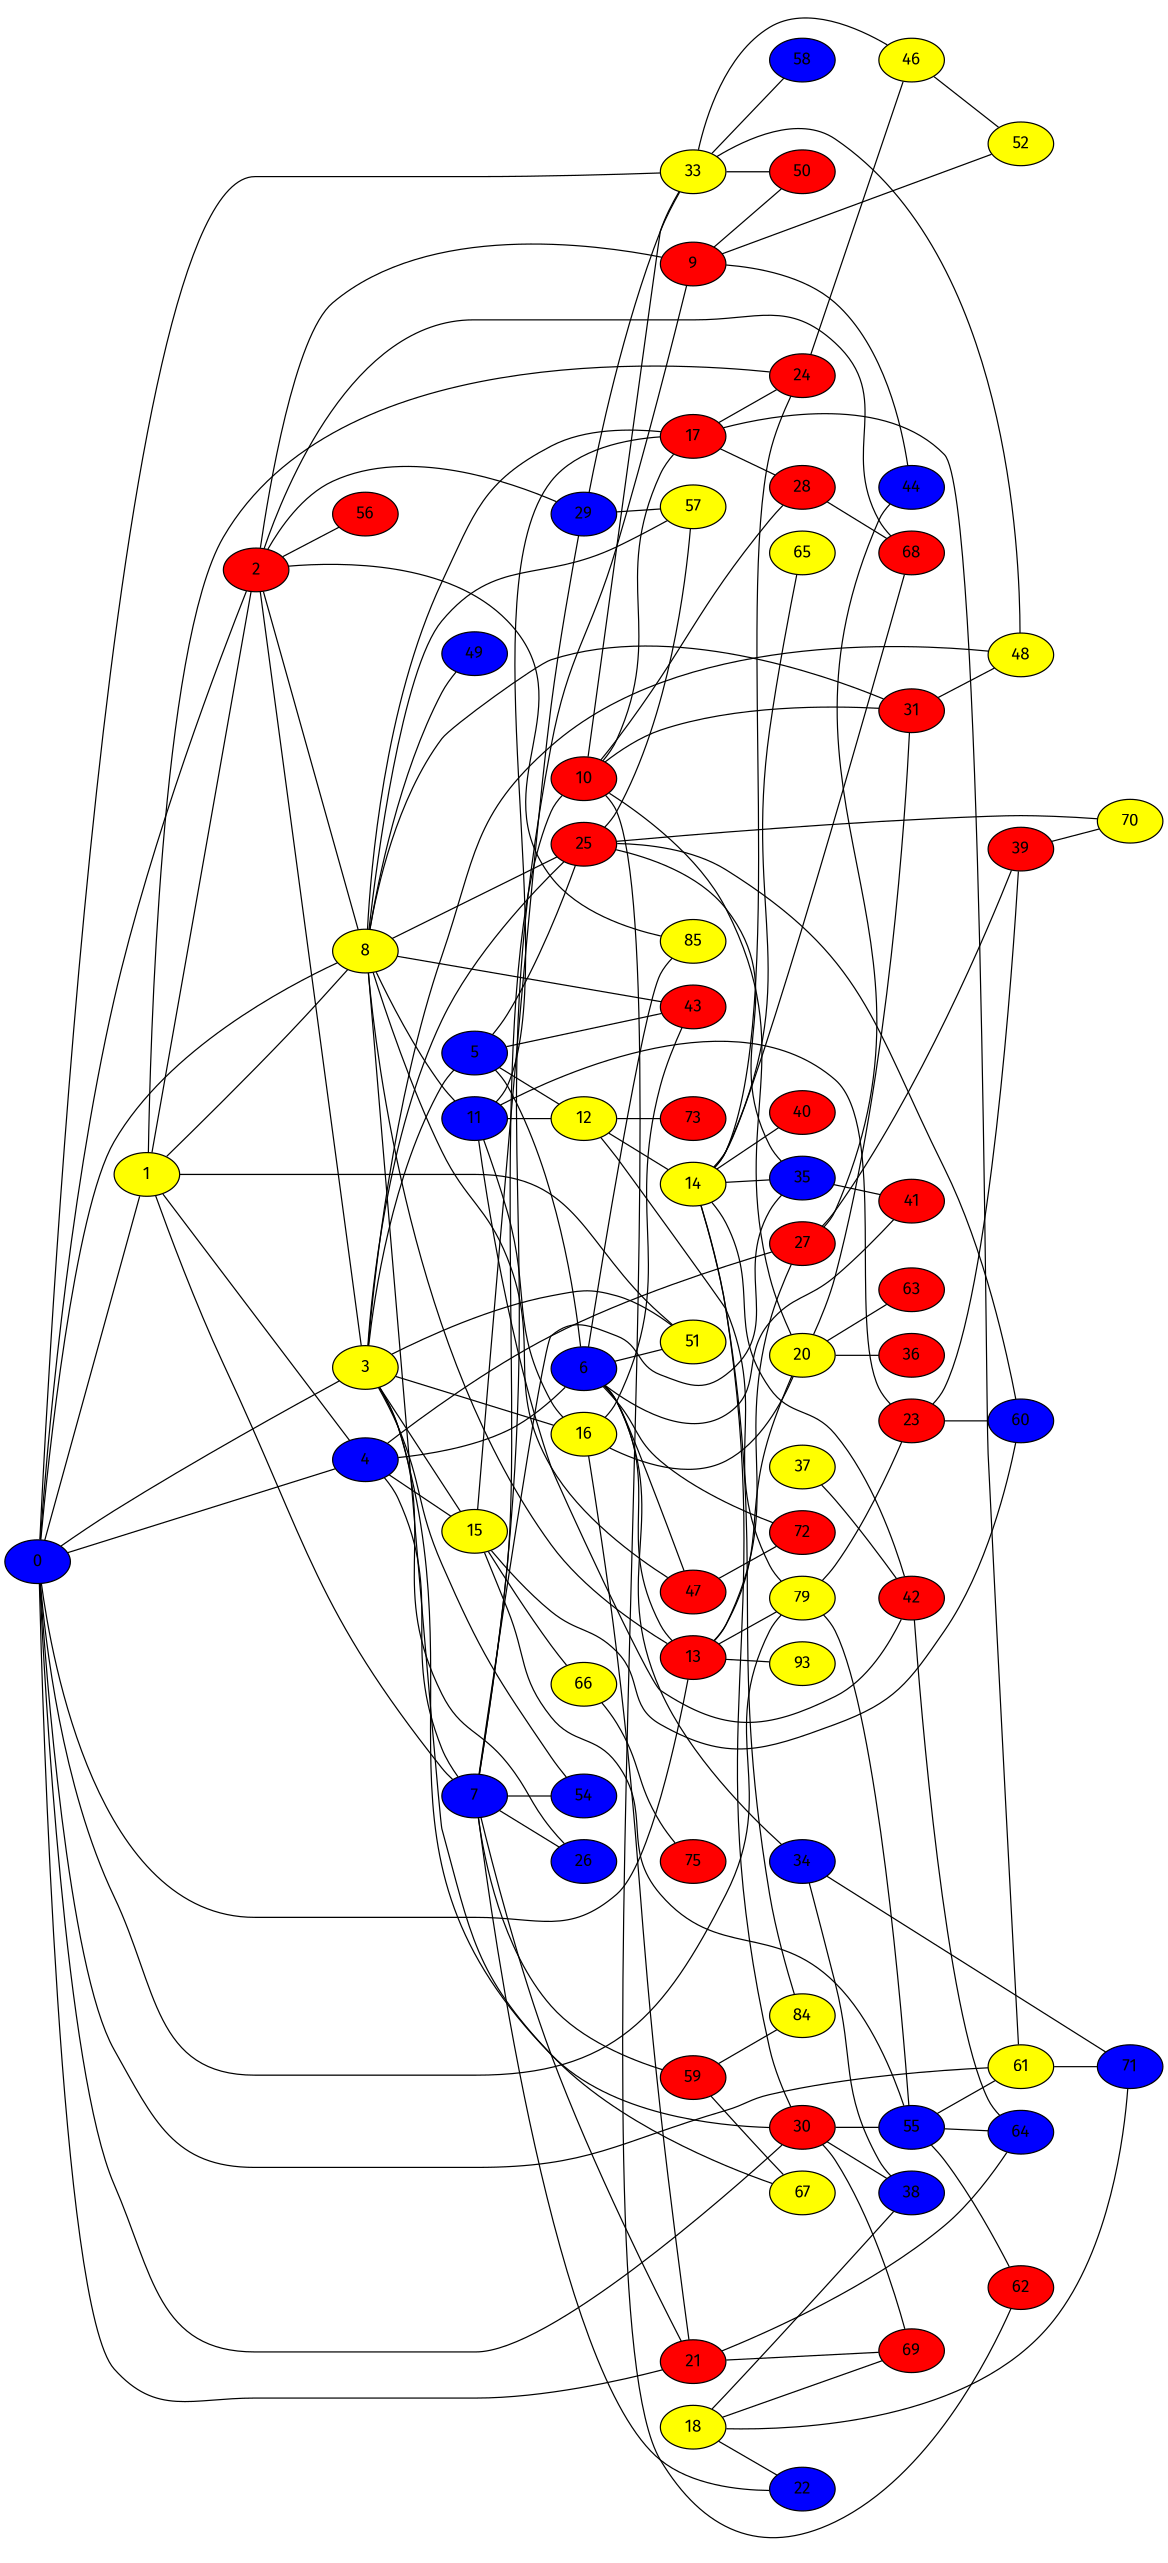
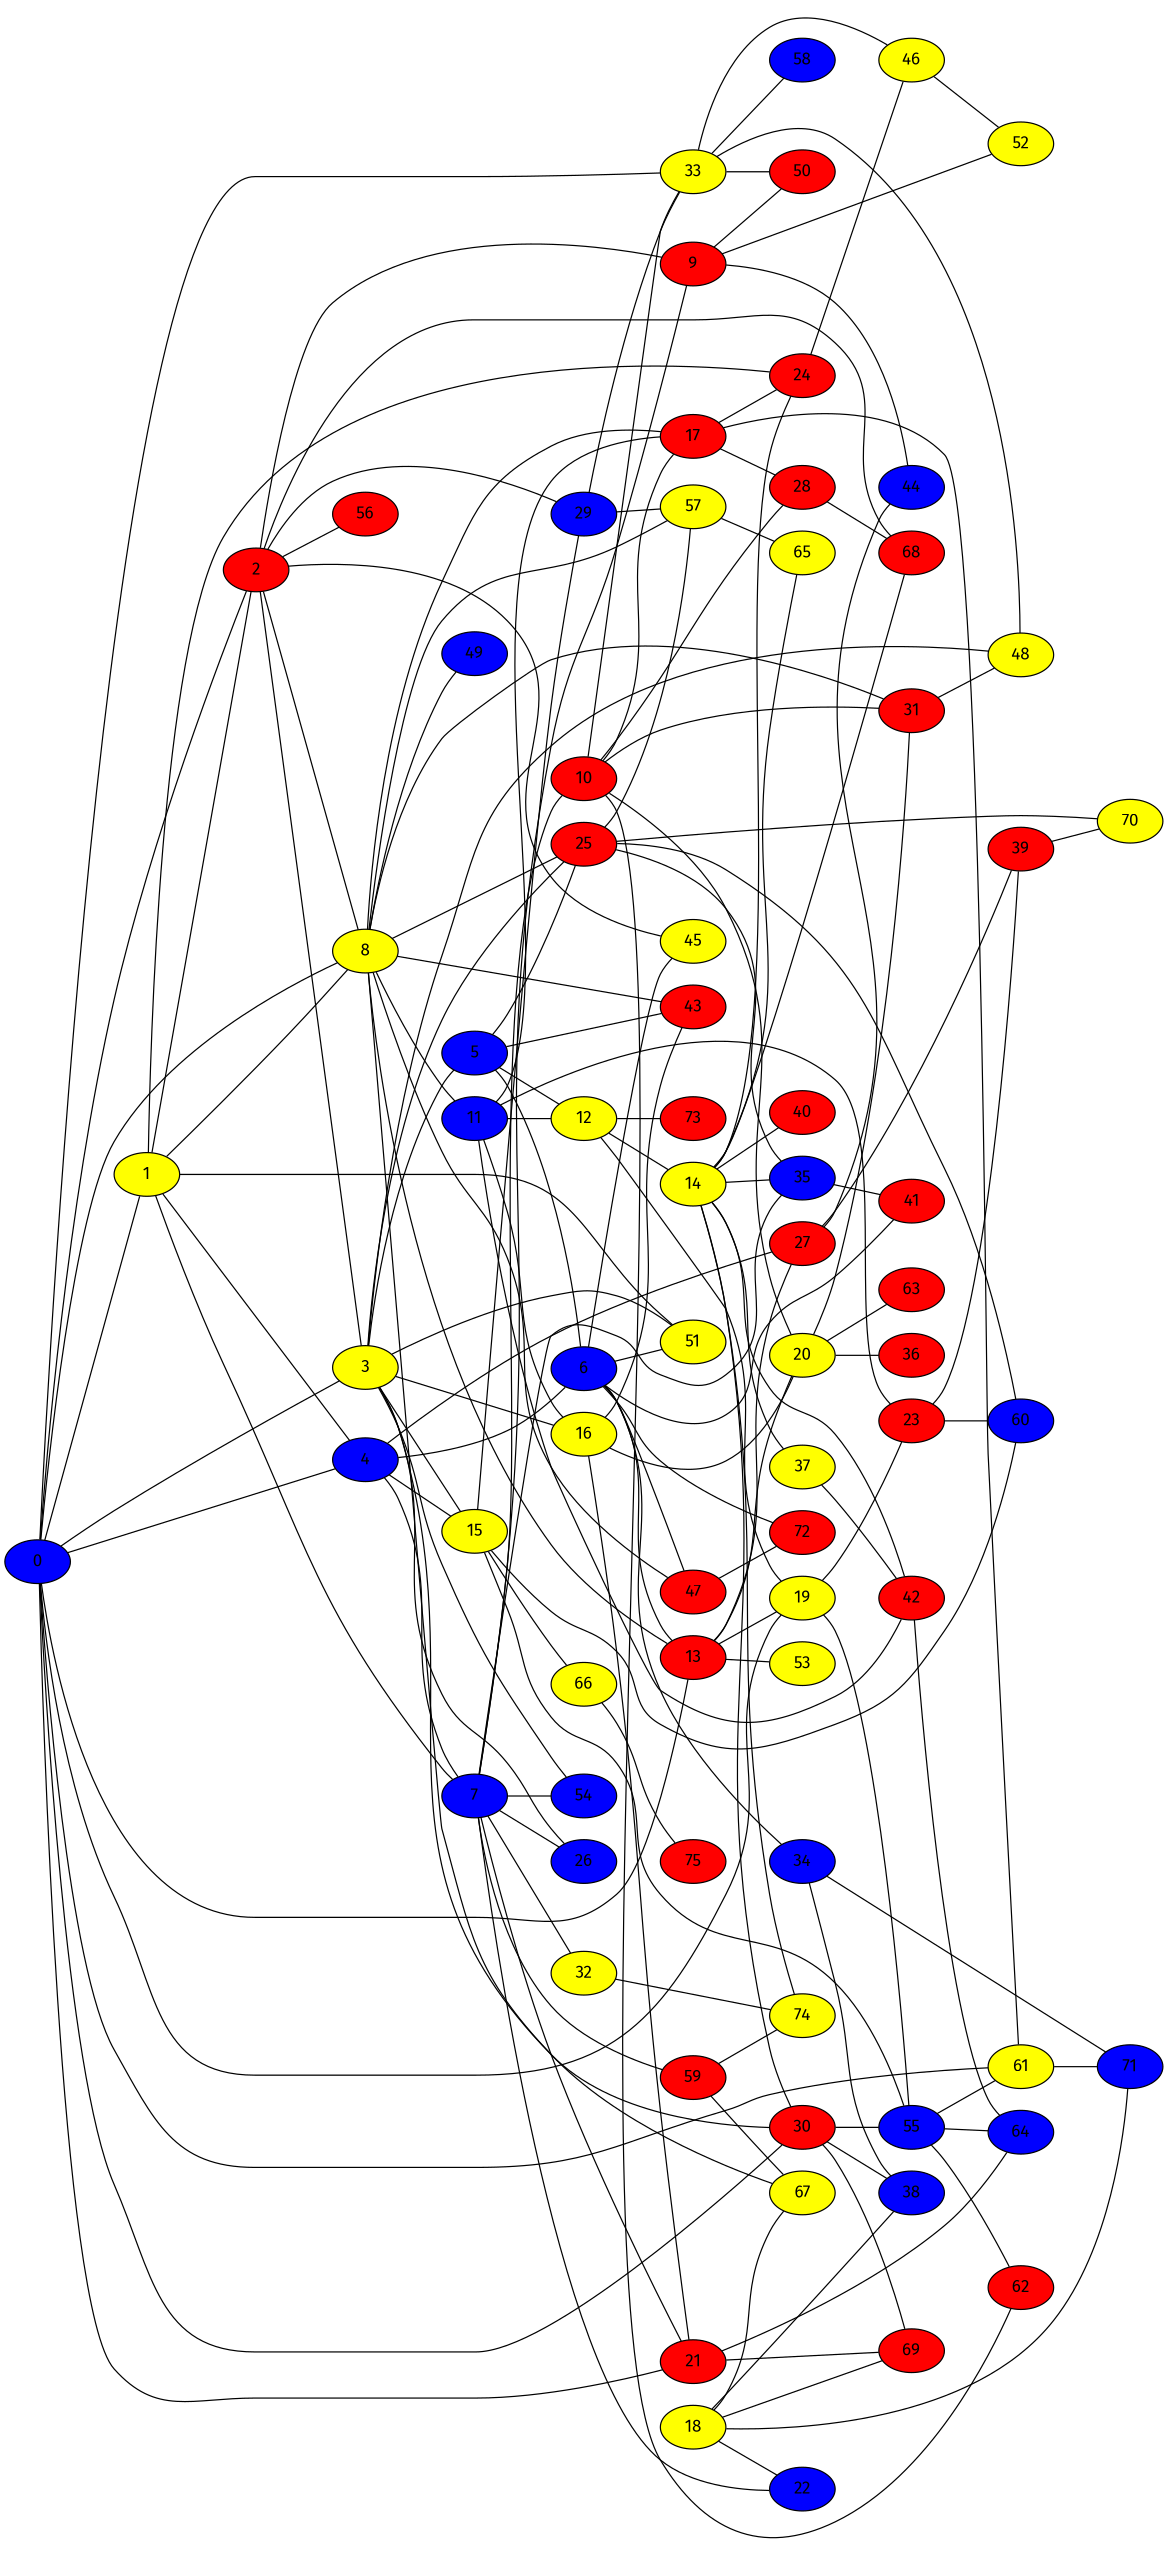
edge "57" -- "65": added
node "85": label "85" -> "45"
edge "14" -- "37": added
node "79": label "79" -> "19"
node "93": label "93" -> "53"
node "32": added
node "84": label "84" -> "74"
edge "67" -- "18": added
